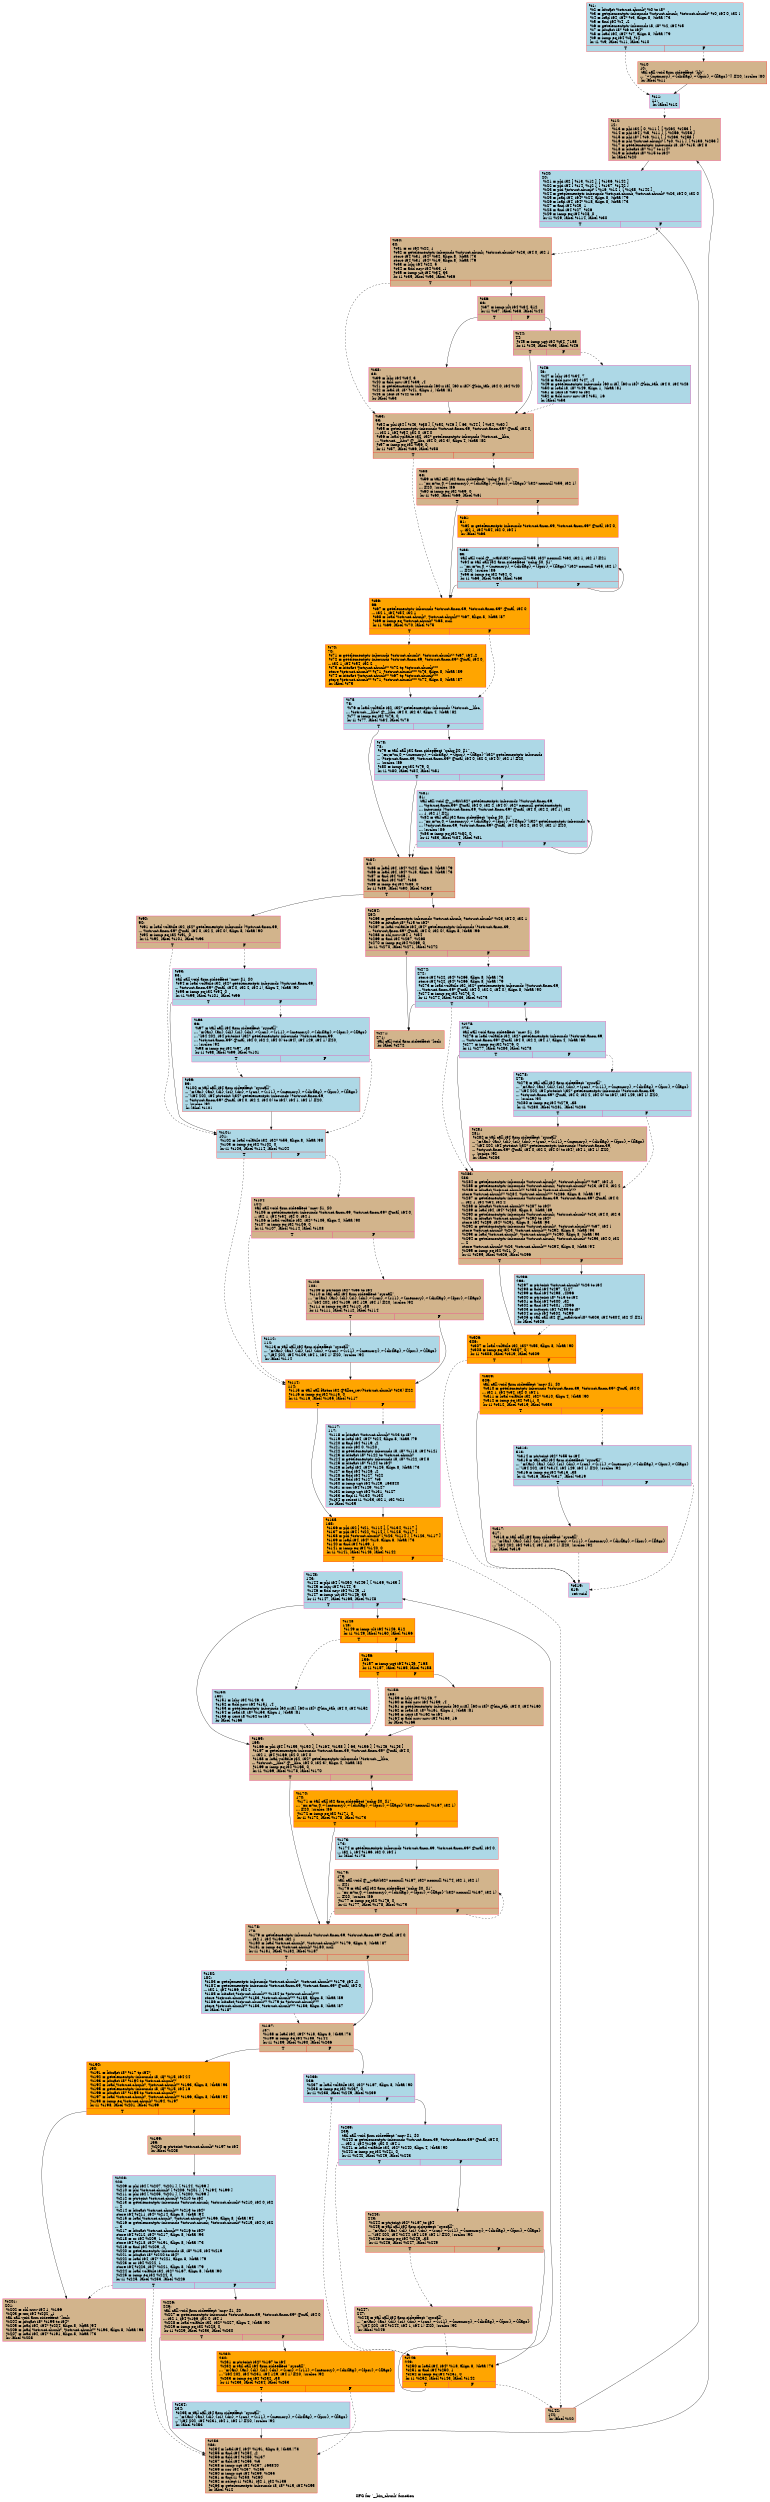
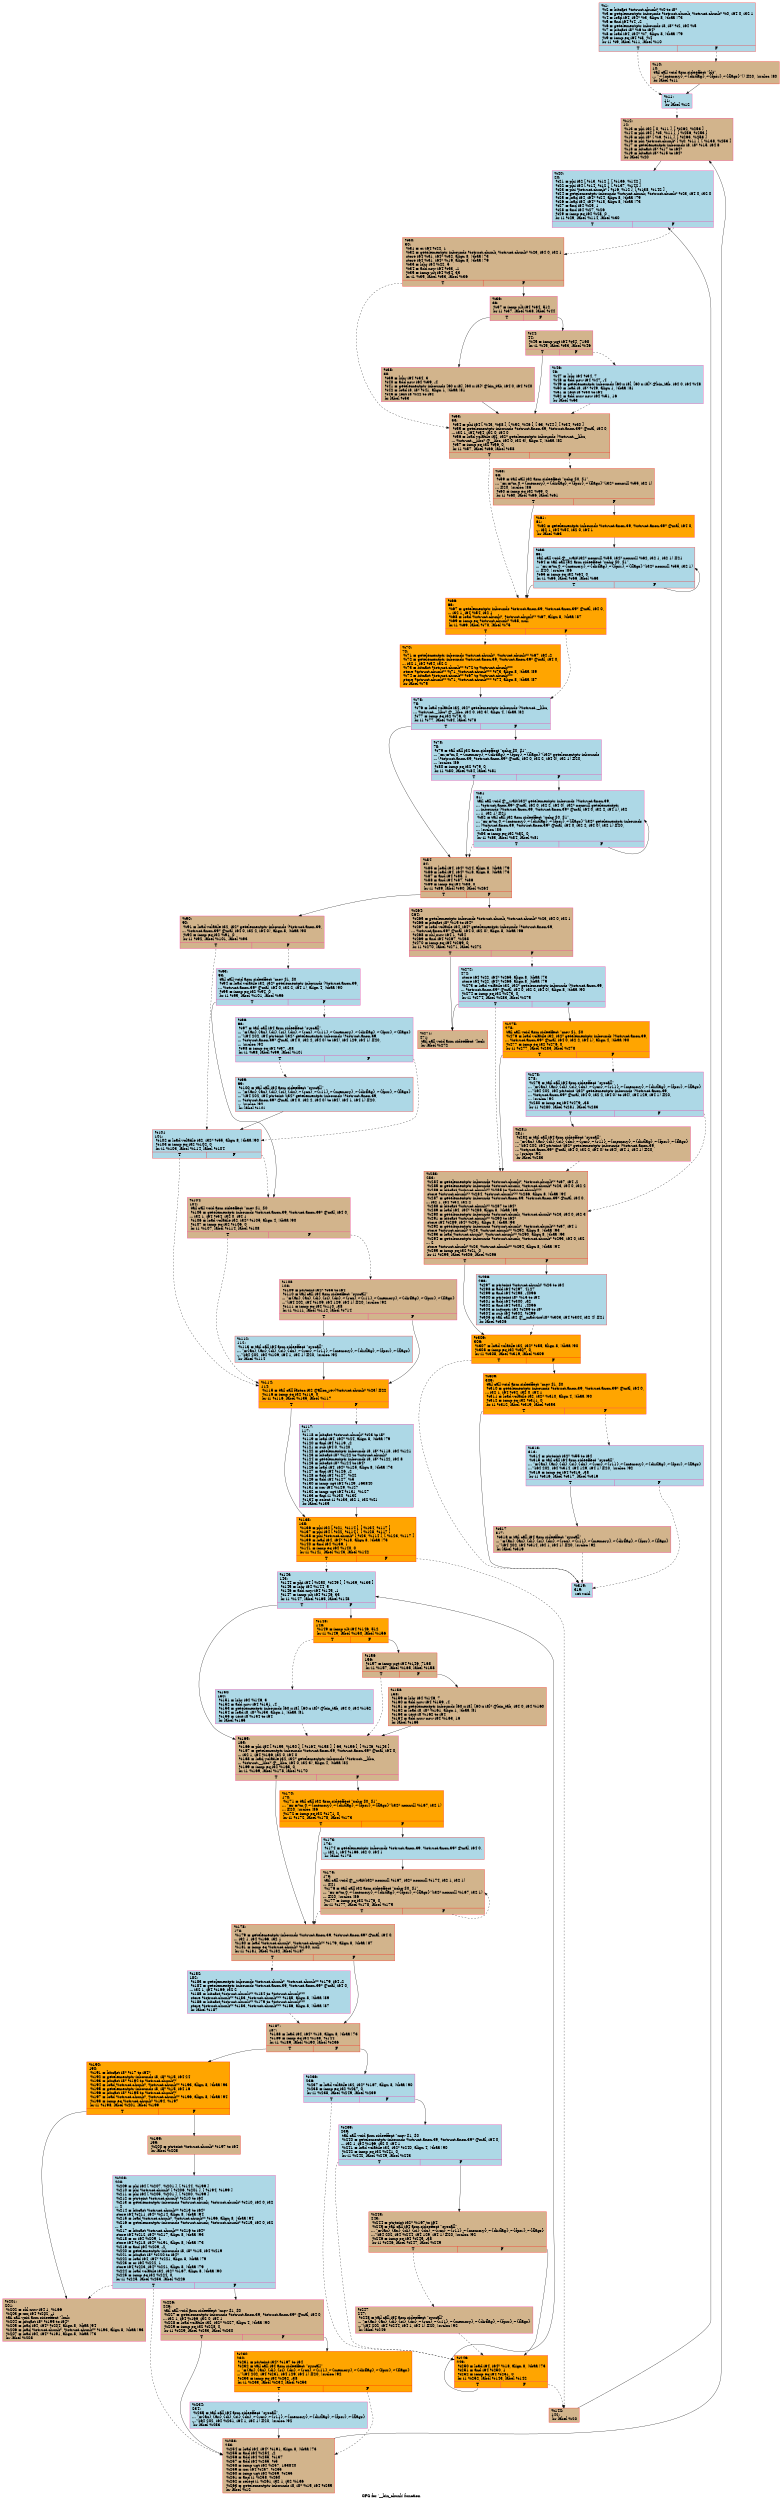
node "%12:": text "%18 = bitcast i8* %17 to i14*" -> "%18 = bitcast i8* %17 to i64*"
node "%275:": fillcolor lightblue -> orange
edge "%93:" -> "%101:": now "%93:" -> "%104:"
node "%108:": text "br i1 %111, label %112, label %114" -> "br i1 %111, label %112, label %714"
node "%156:": fillcolor orange -> tan
